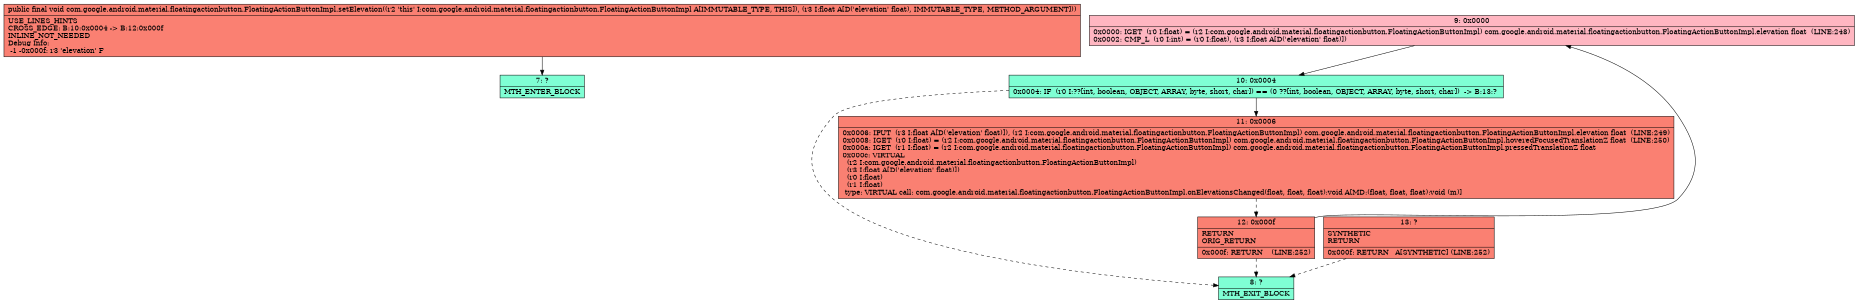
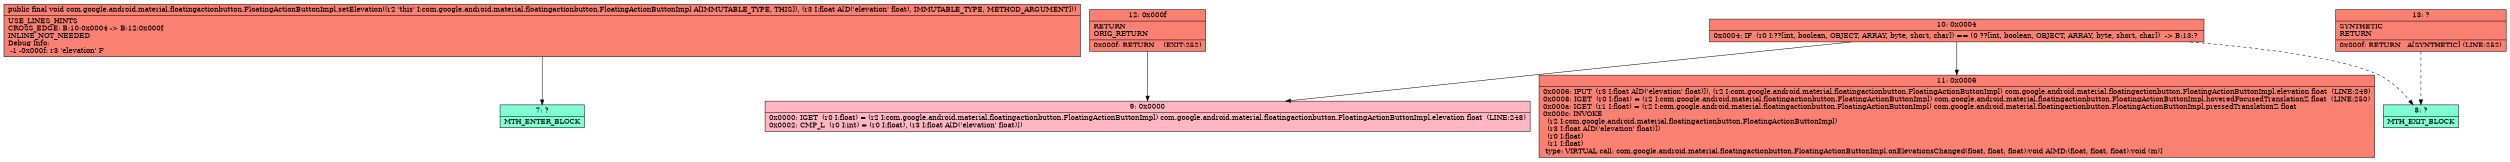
edge "9: 0x0000" -> "10: 0x0004": reversed
node "10: 0x0004": fillcolor aquamarine -> salmon
node "11: 0x0006": text "0x000c: VIRTUAL" -> "0x000c: INVOKE"
edge "11: 0x0006" -> "12: 0x000f": removed
node "12: 0x000f": text "0x000f: RETURN    (LINE:252)" -> "0x000f: RETURN    (EXIT:252)"
edge "12: 0x000f" -> "8: ?": removed
